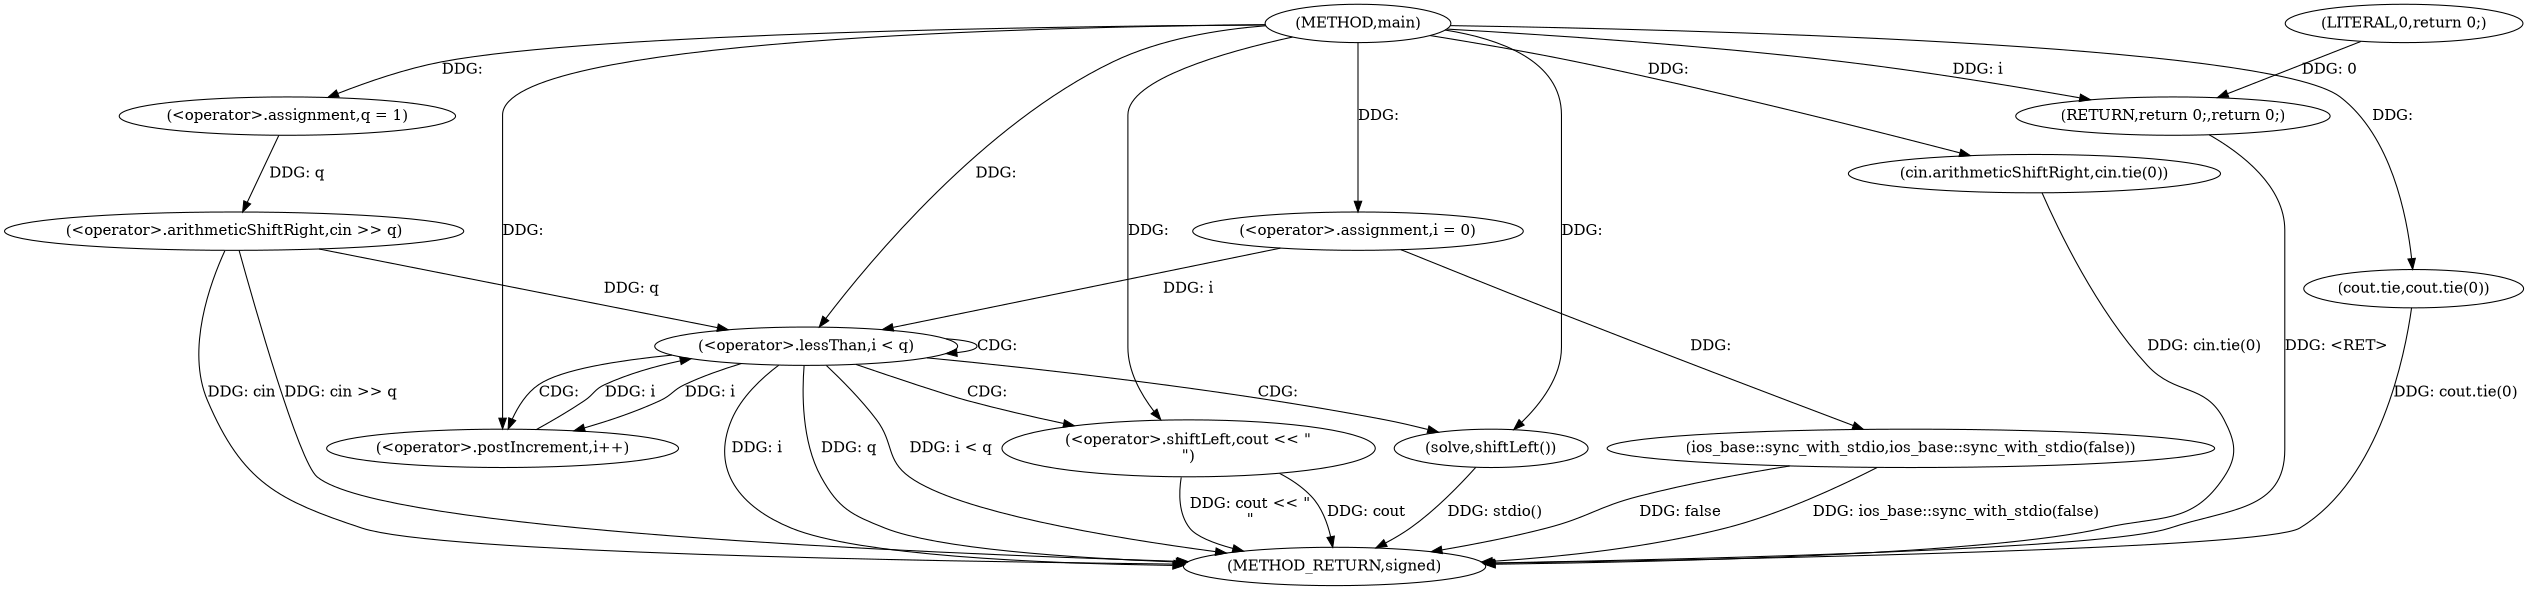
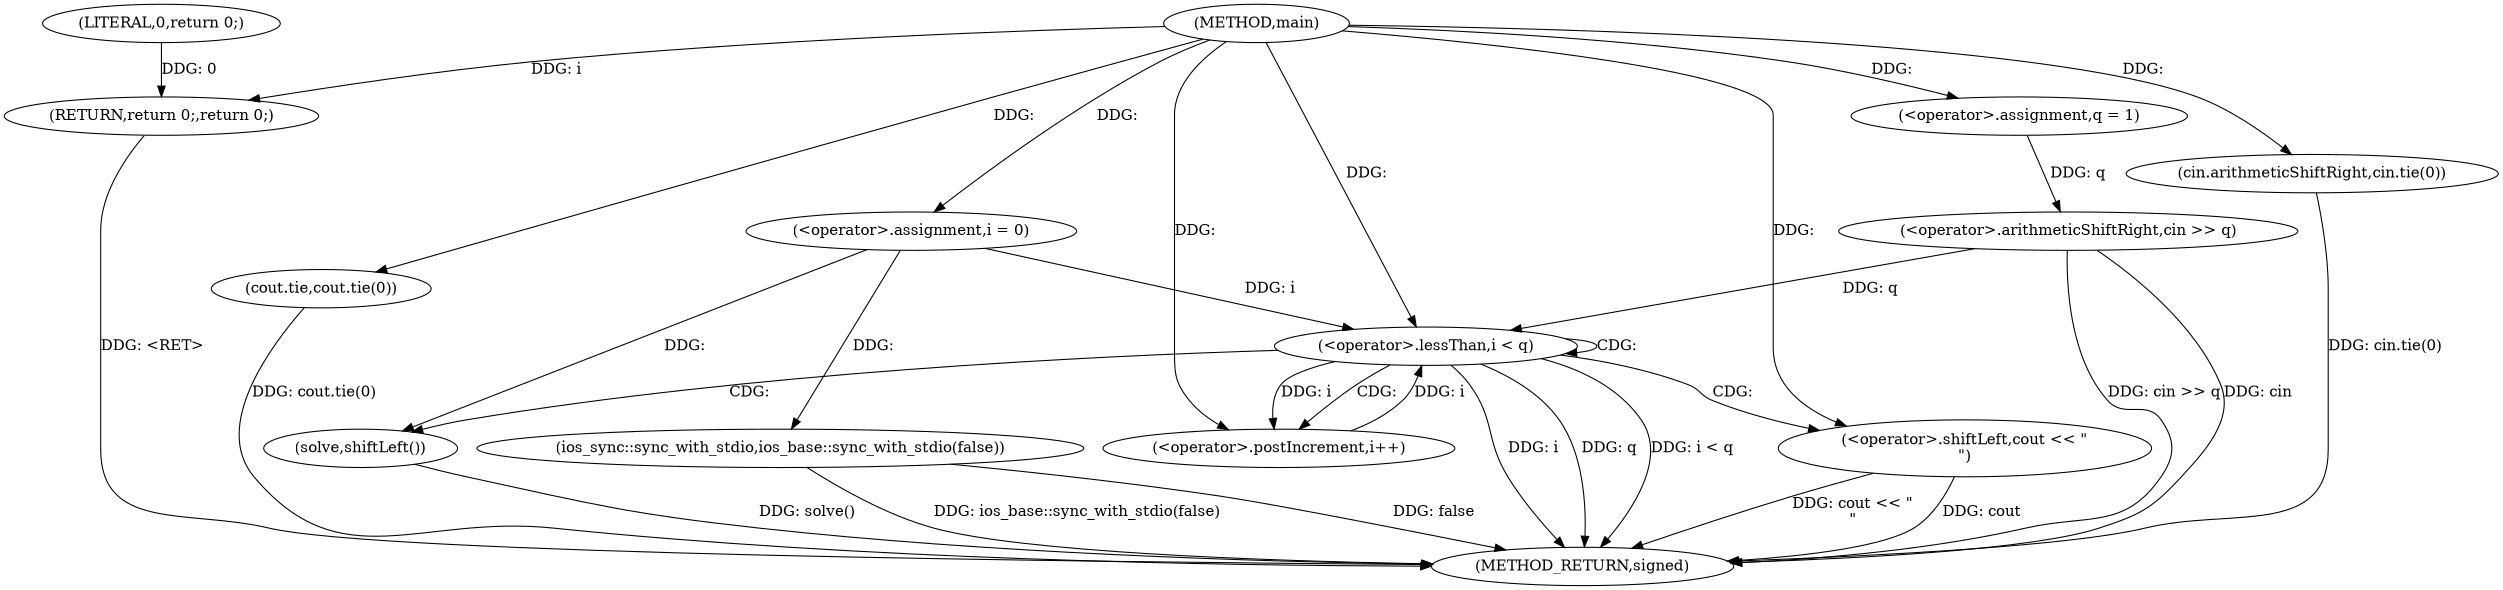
edge "(METHOD,main)" -> "(solve,shiftLeft())": now "(<operator>.assignment,i = 0)" -> "(solve,shiftLeft())"
node "(ios_base::sync_with_stdio,ios_base::sync_with_stdio(false))": label "(ios_base::sync_with_stdio,ios_base::sync_with_stdio(false))" -> "(ios_sync::sync_with_stdio,ios_base::sync_with_stdio(false))"
edge "(solve,shiftLeft())" -> "(METHOD_RETURN,signed)": label "DDG: stdio()" -> "DDG: solve()"
